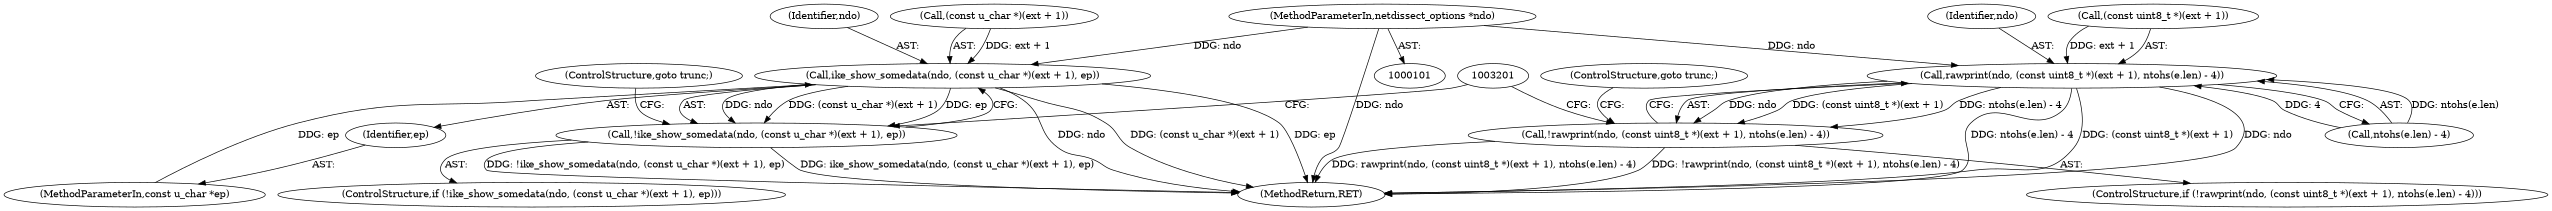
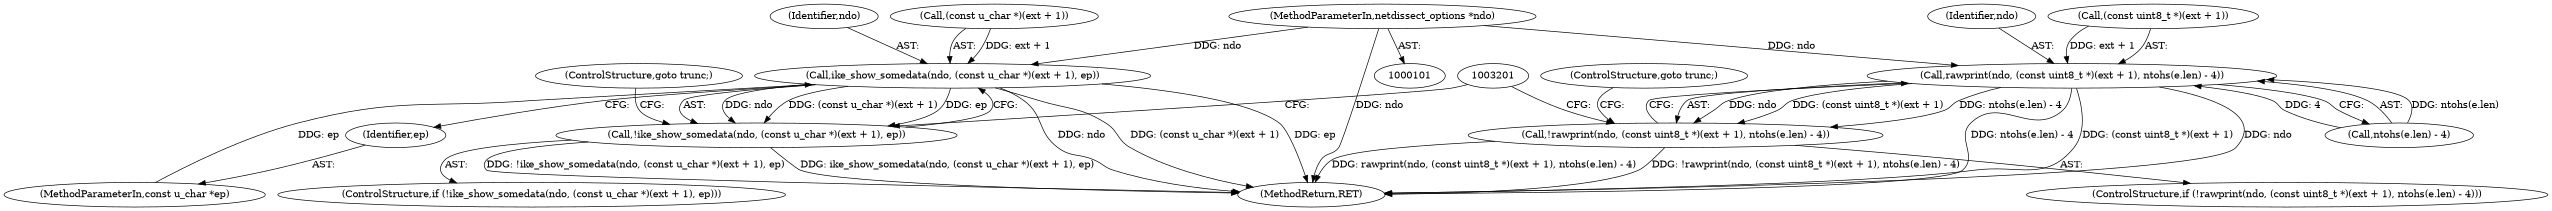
edge "(Call,ike_show_somedata(ndo, (const u_char *)(ext + 1), ep))" -> "(Identifier,ep)": label "AST: " -> "CFG: "
